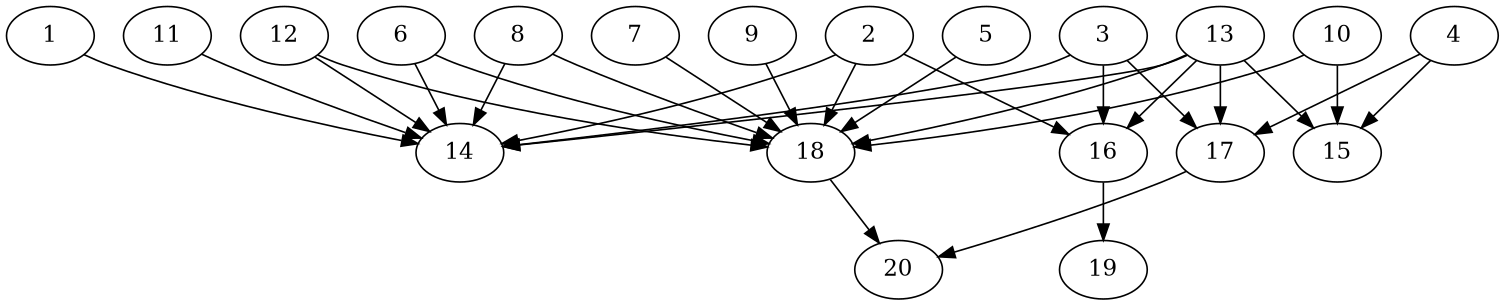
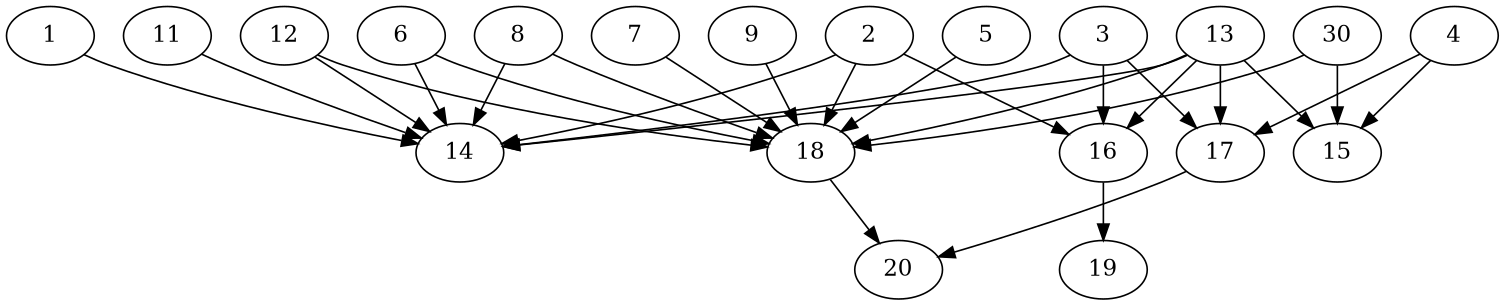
node "10": label "10" -> "30"
